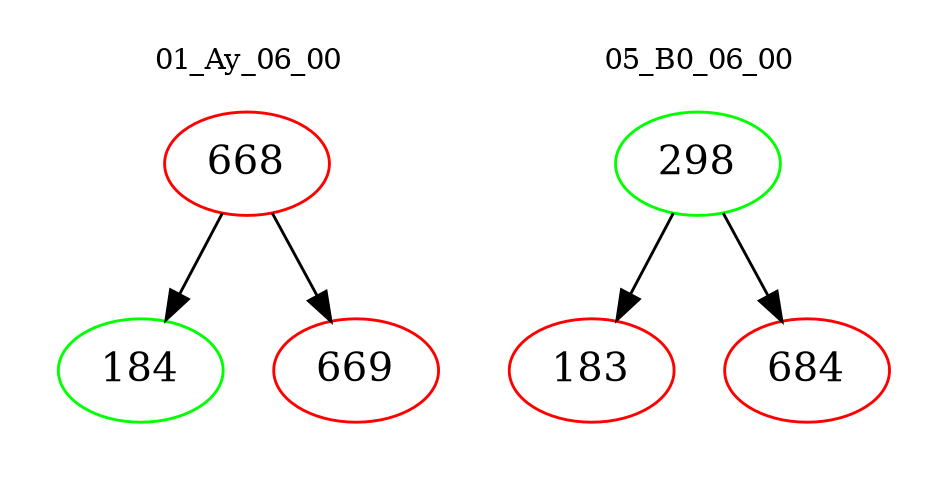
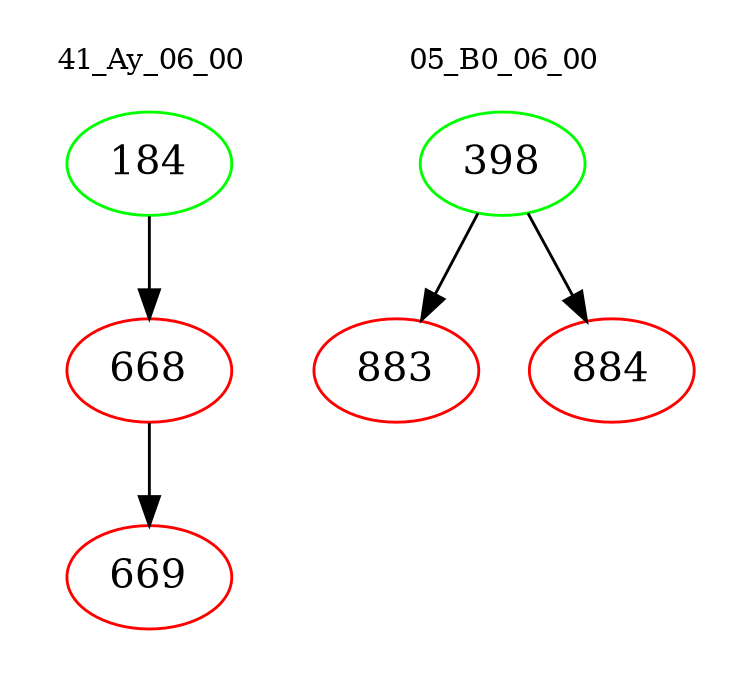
cluster "01_Ay_06_00": label "01_Ay_06_00" -> "41_Ay_06_00"
node "298": label "298" -> "398"
edge "668" -> "184": reversed
node "183": label "183" -> "883"
node "684": label "684" -> "884"
